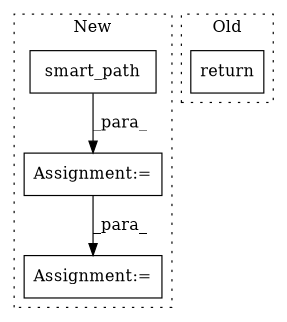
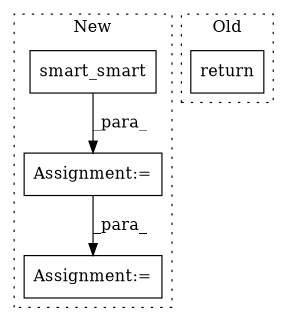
node "smart_path": label "smart_path" -> "smart_smart"
